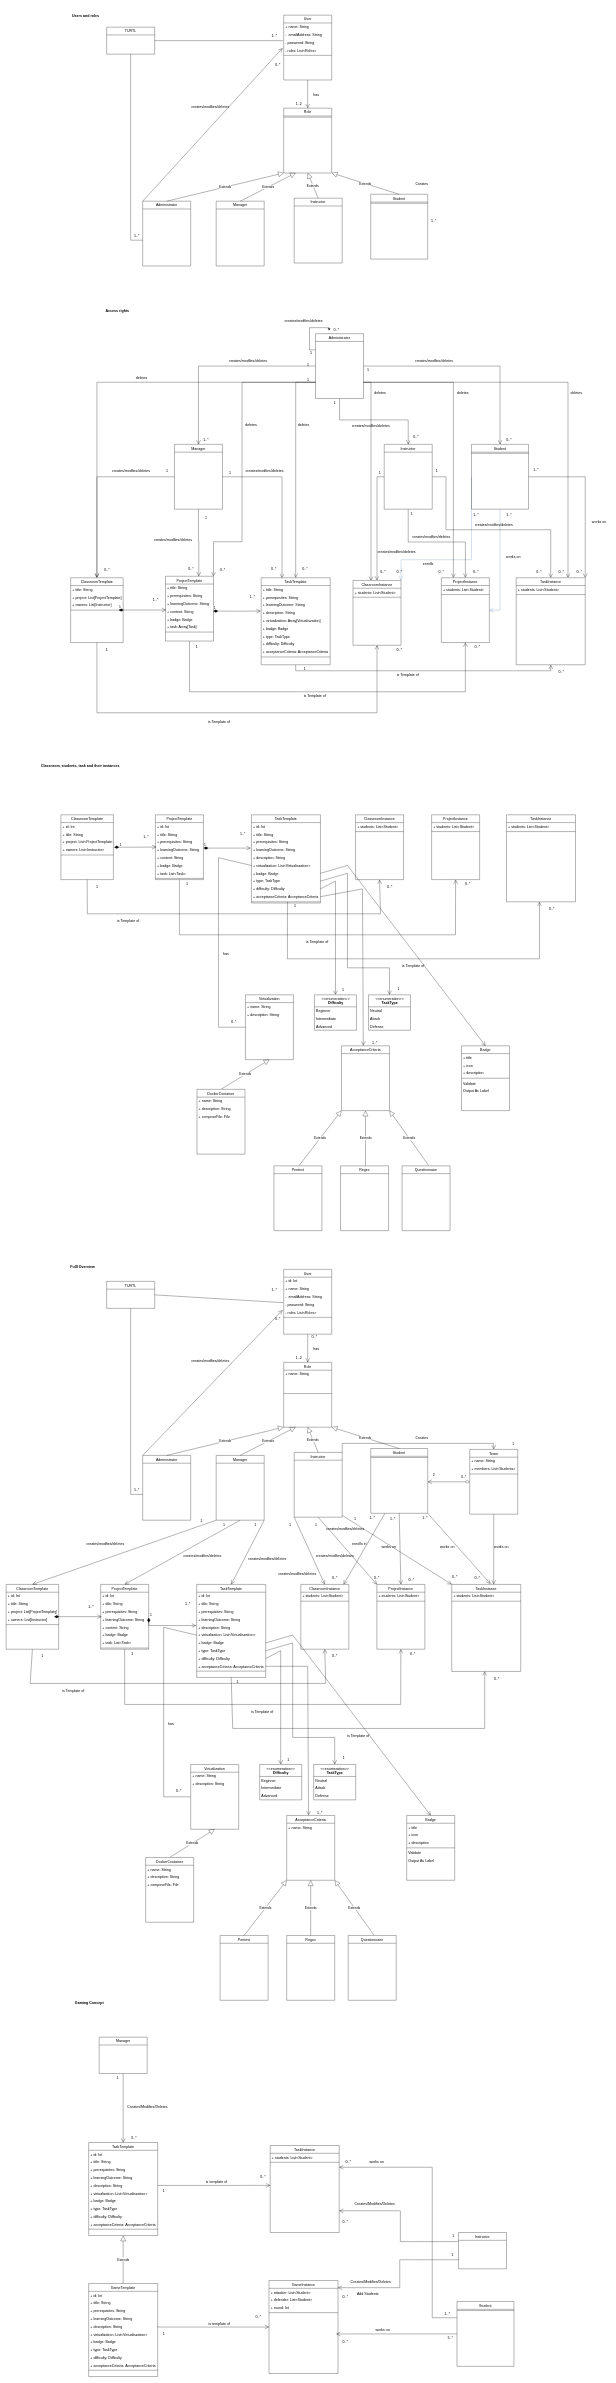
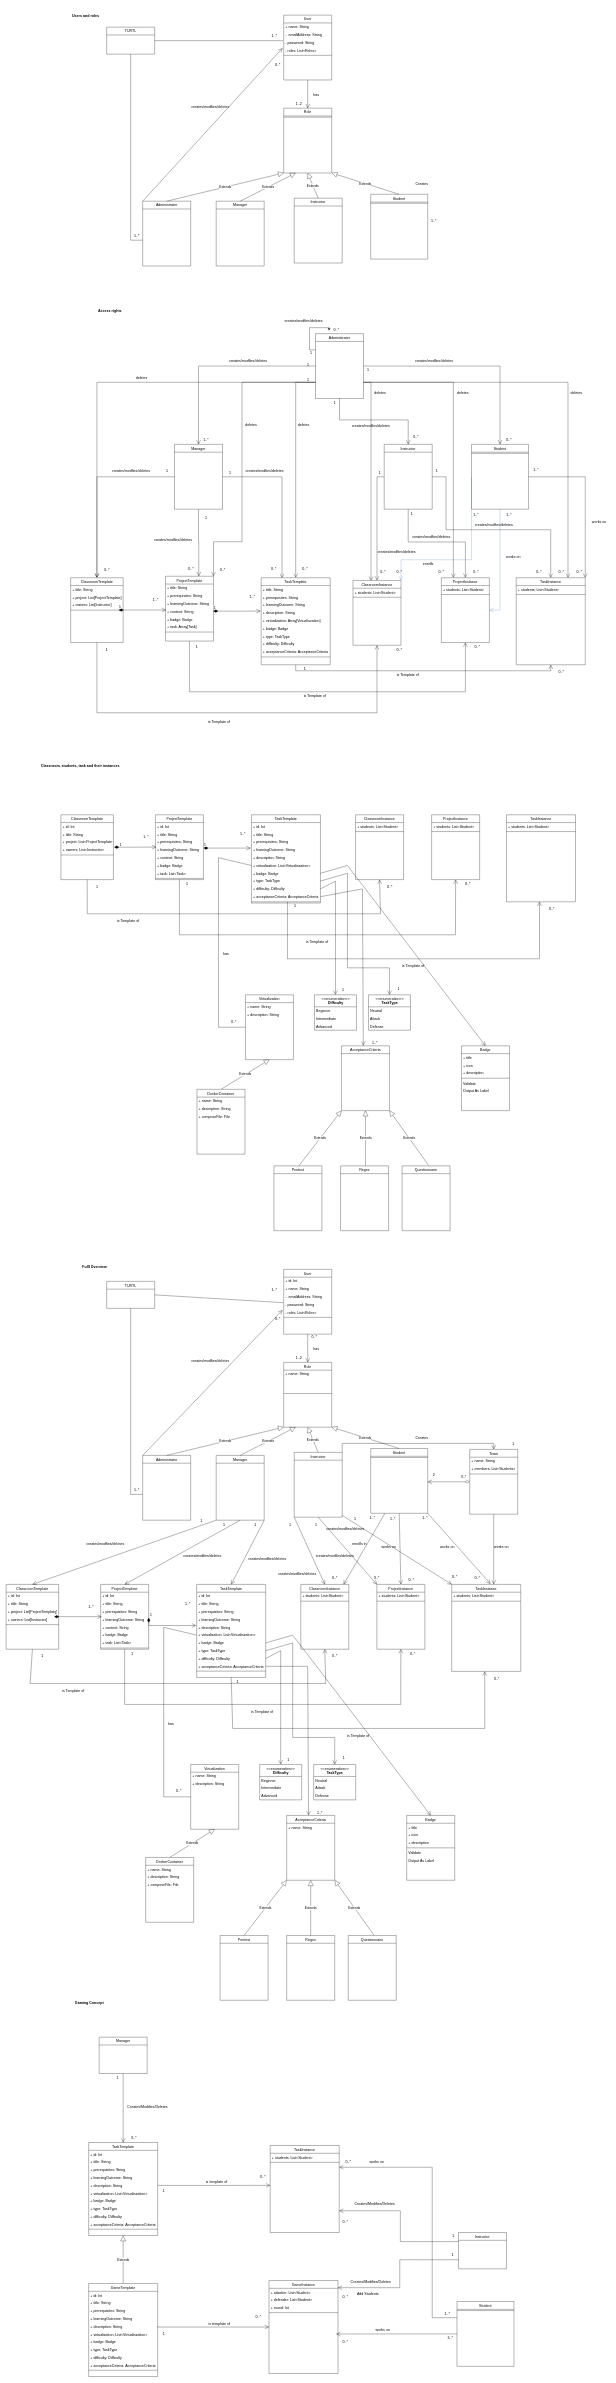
node "Access rights": moved (117, 311) -> (110, 311)
node "Fulll Overview": moved (83, 1266) -> (95, 1266)
